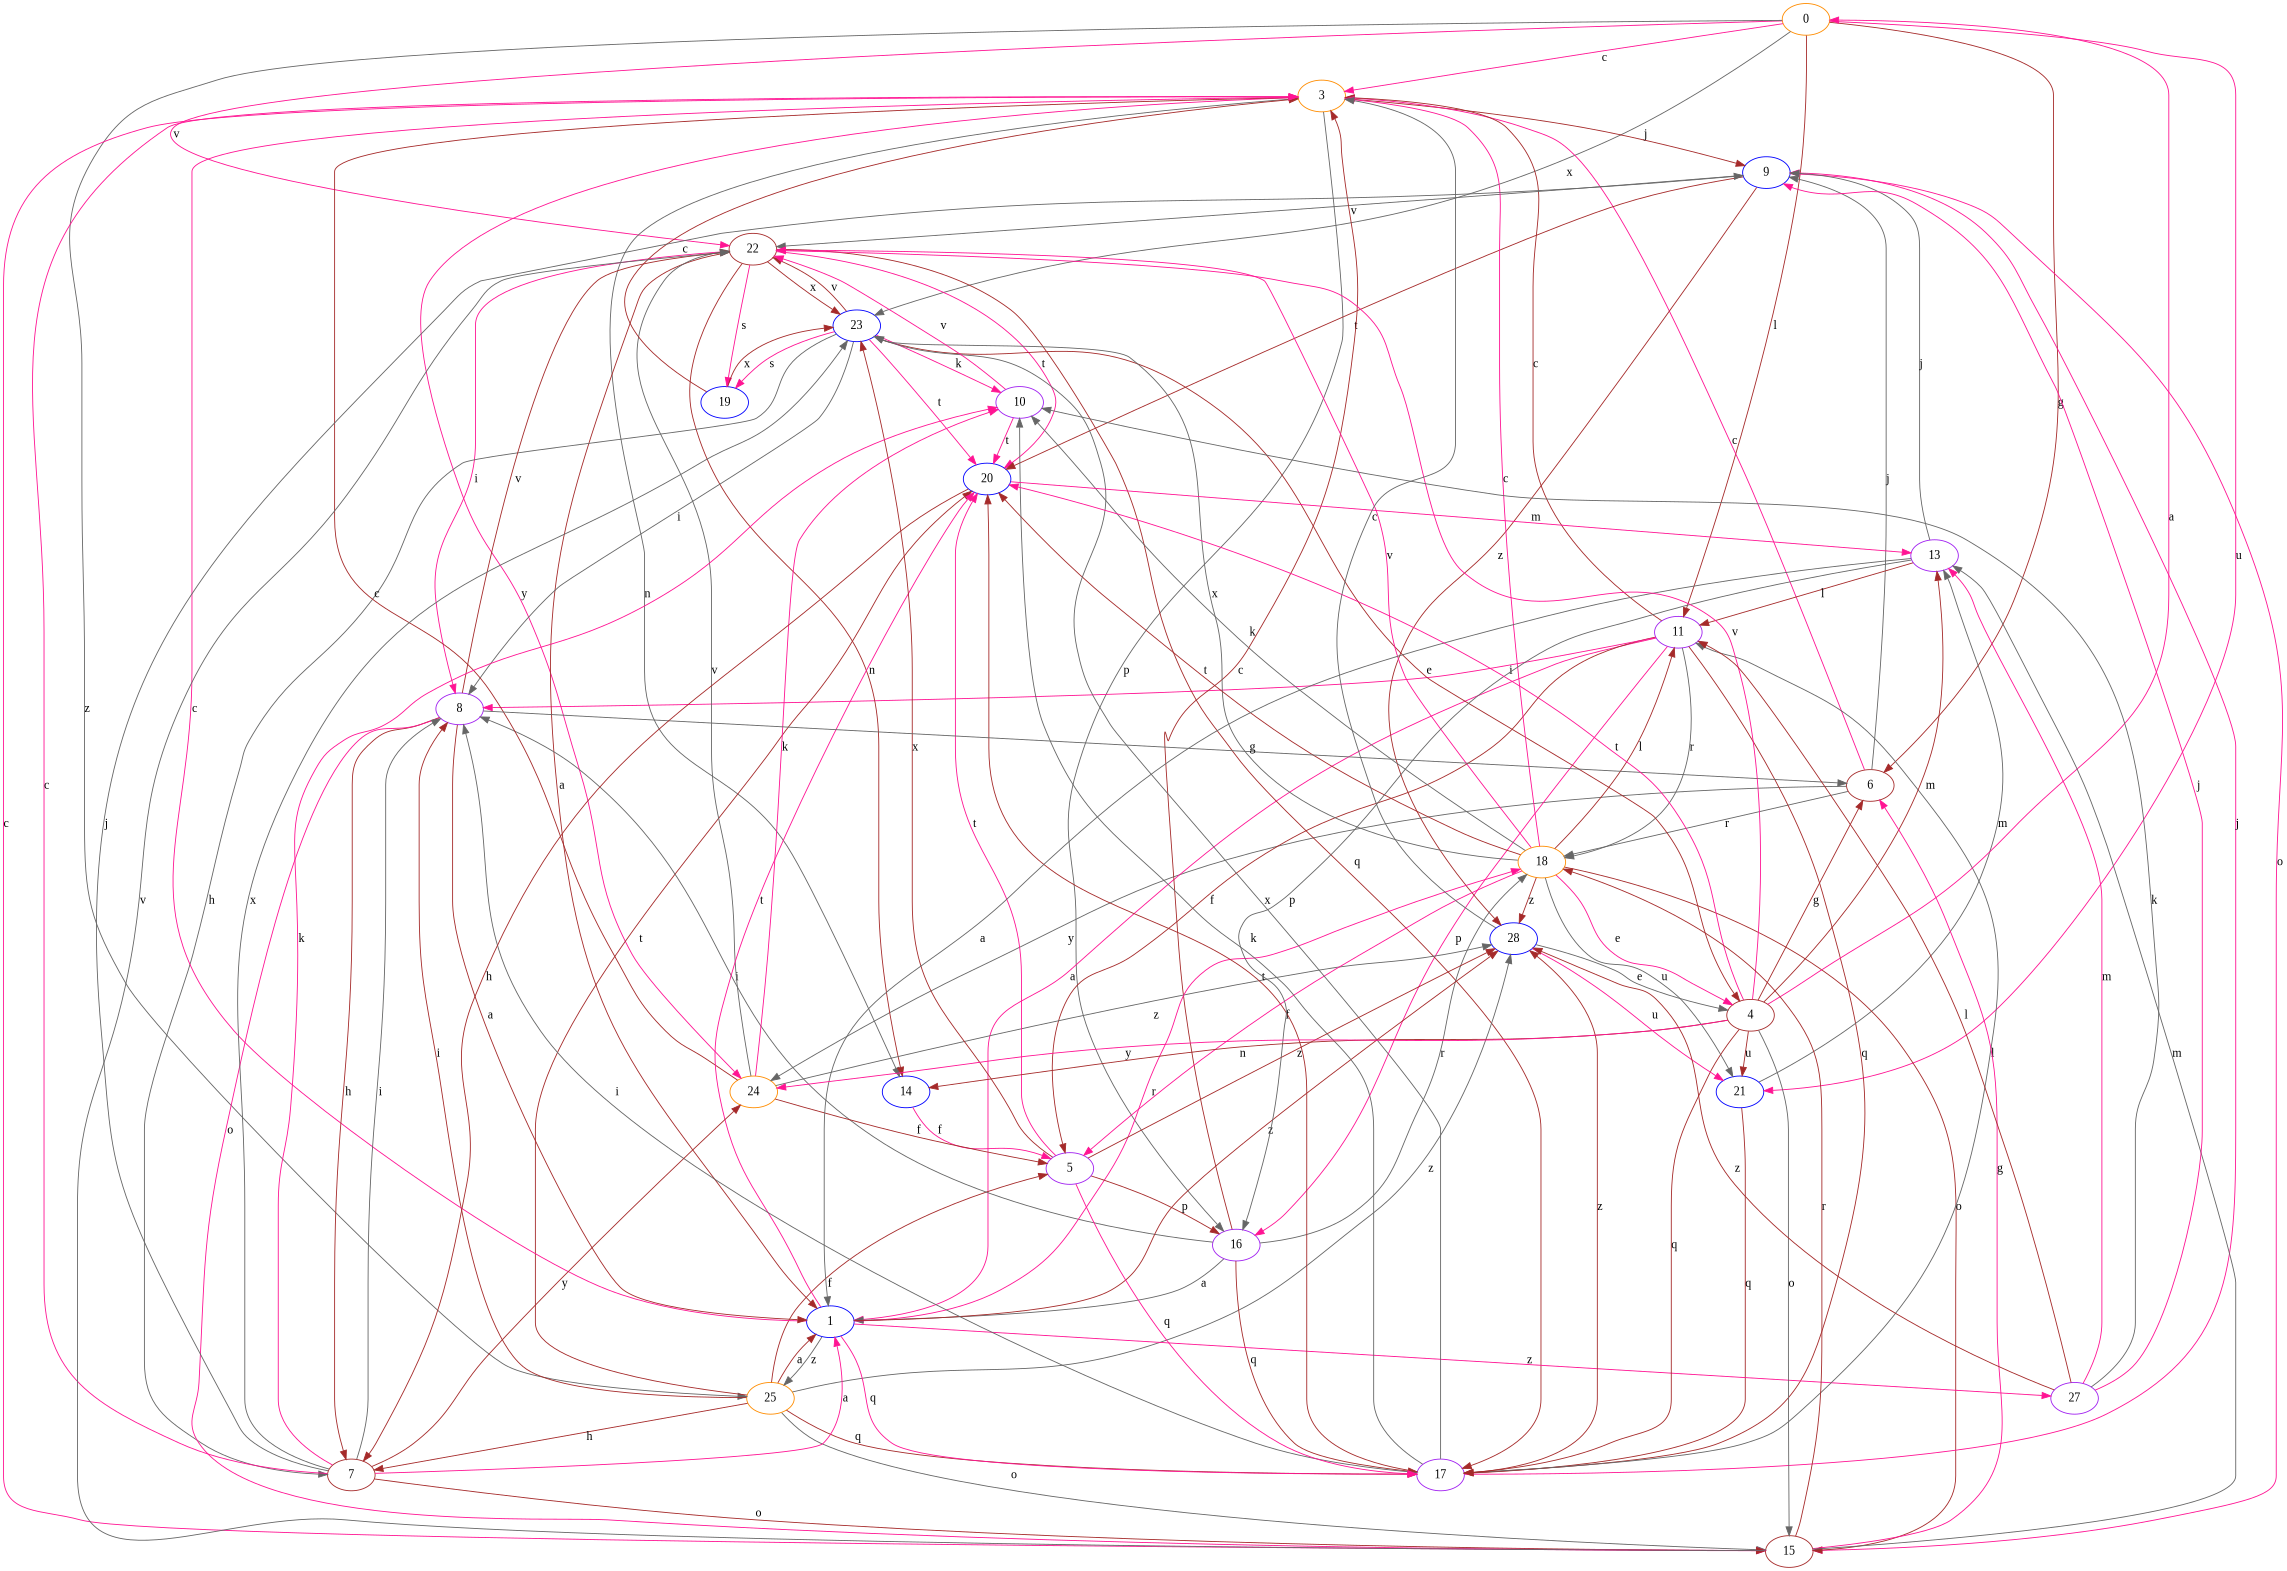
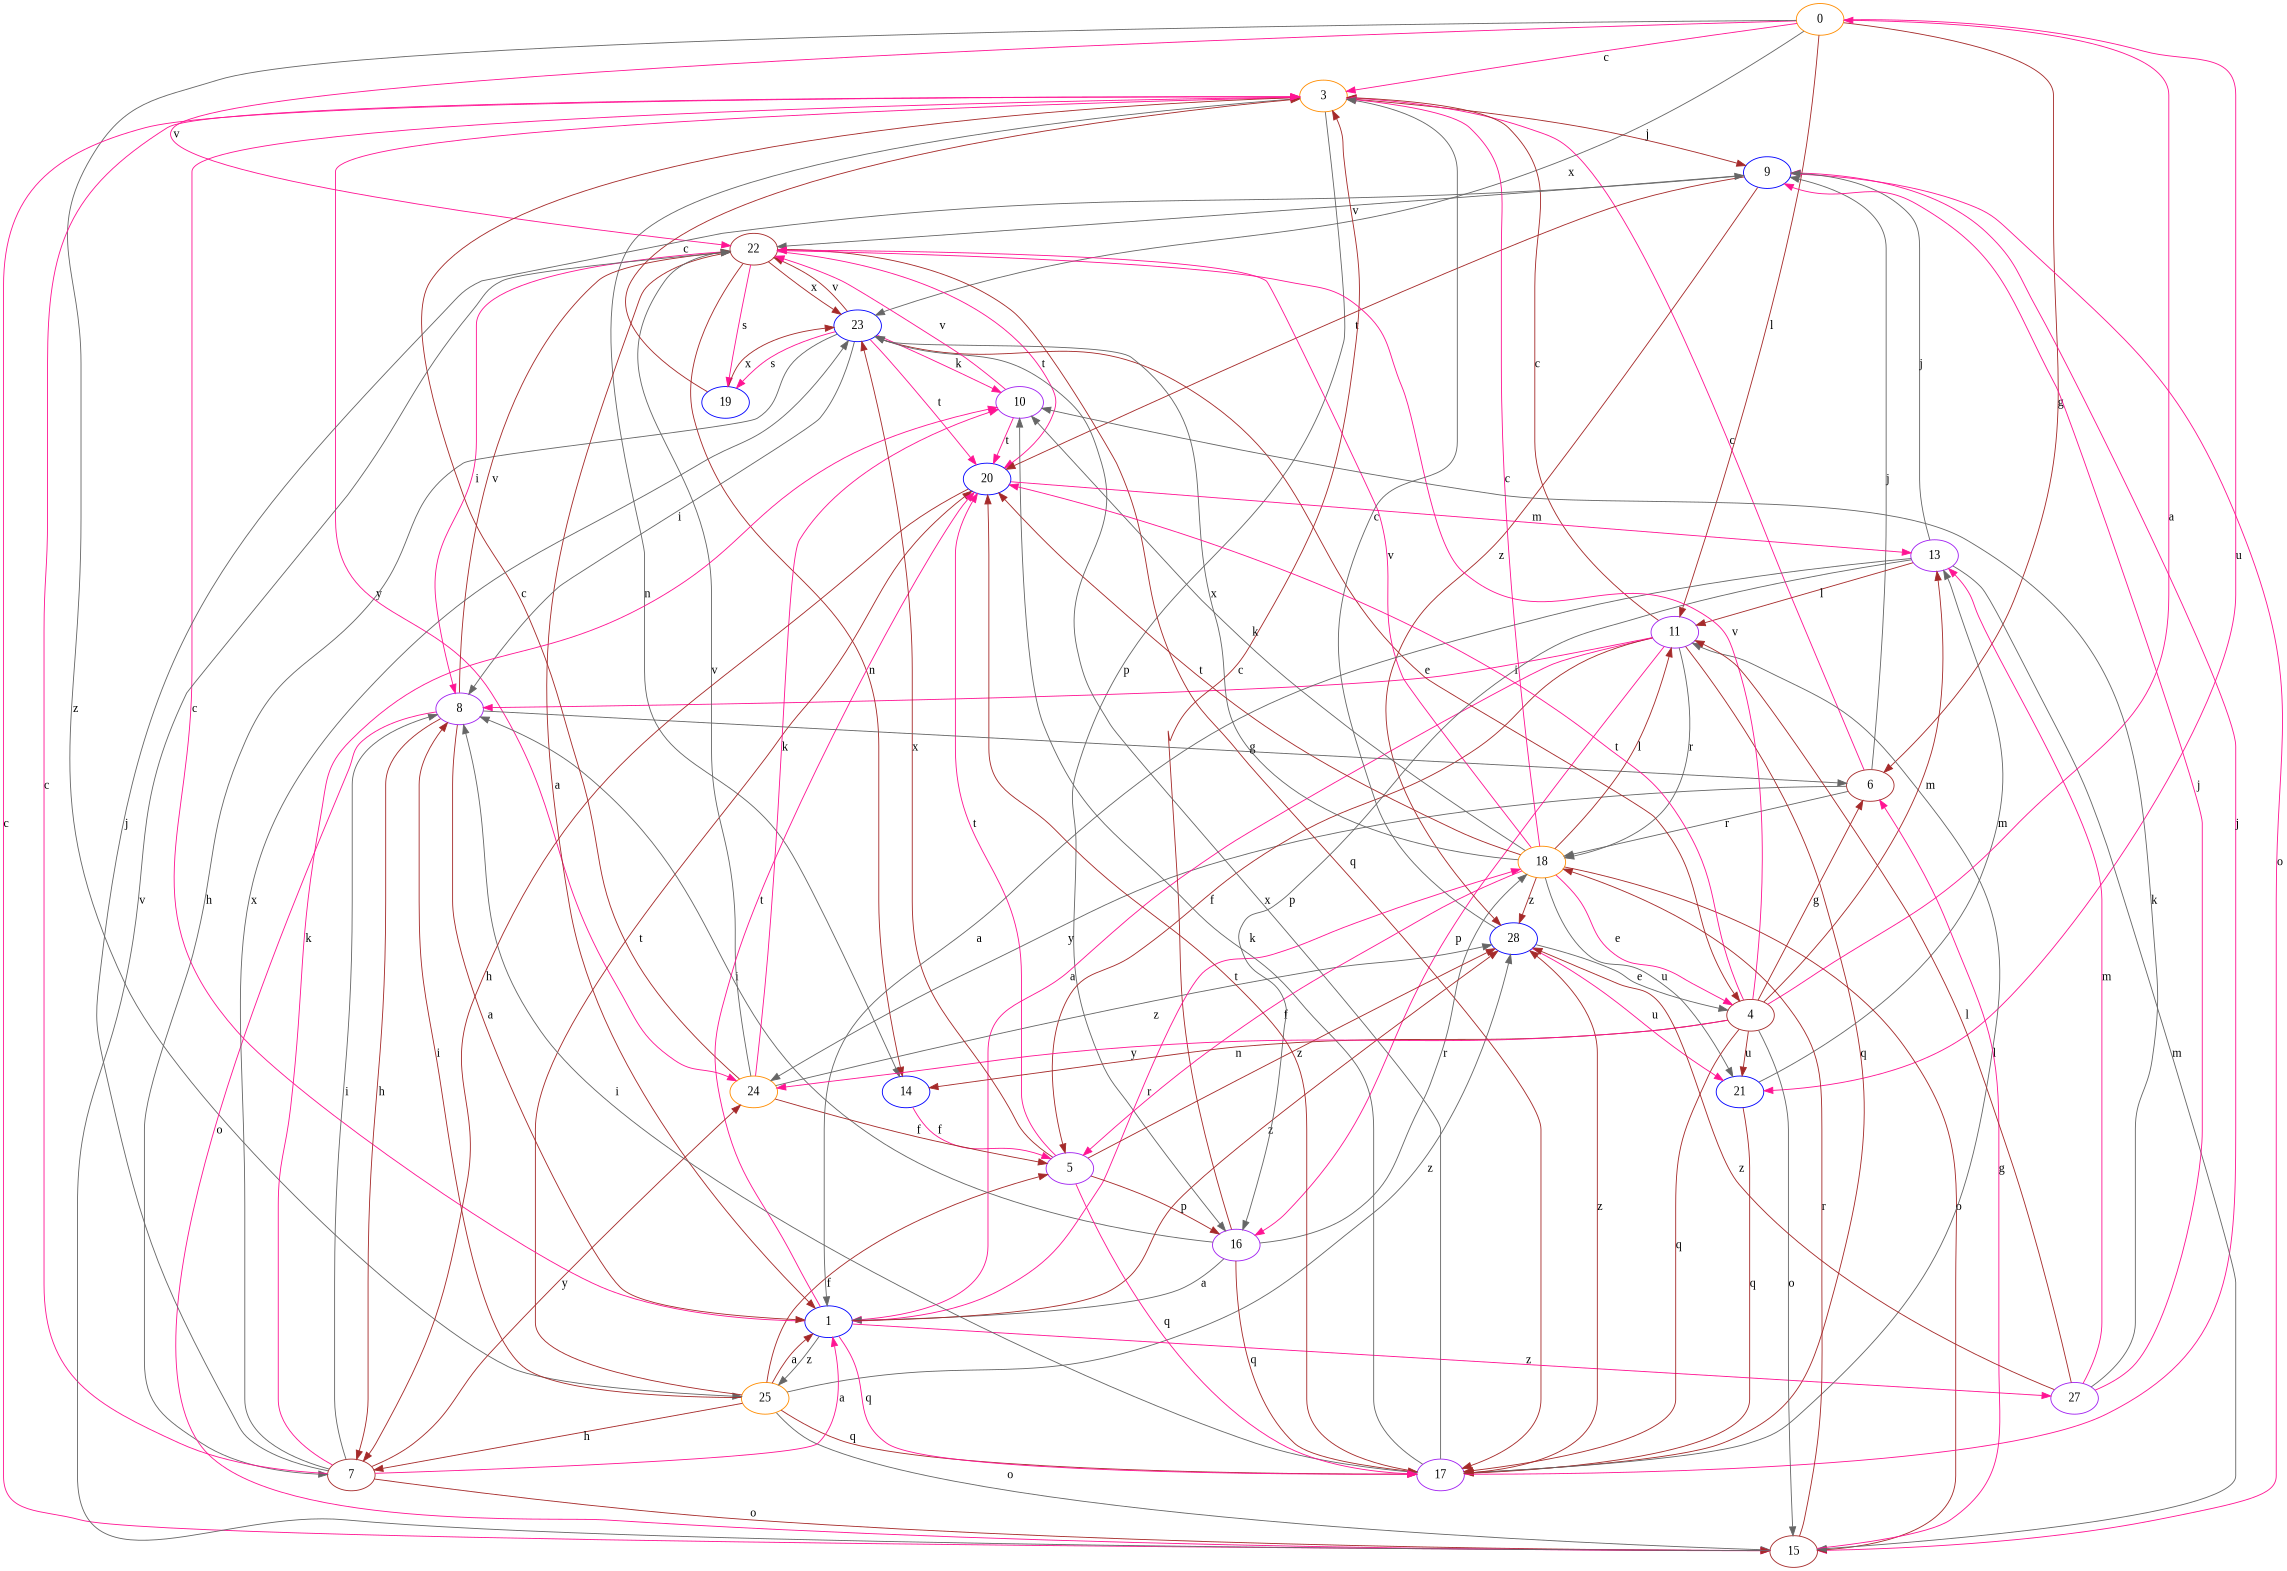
edge "15" -> "13": reversed
